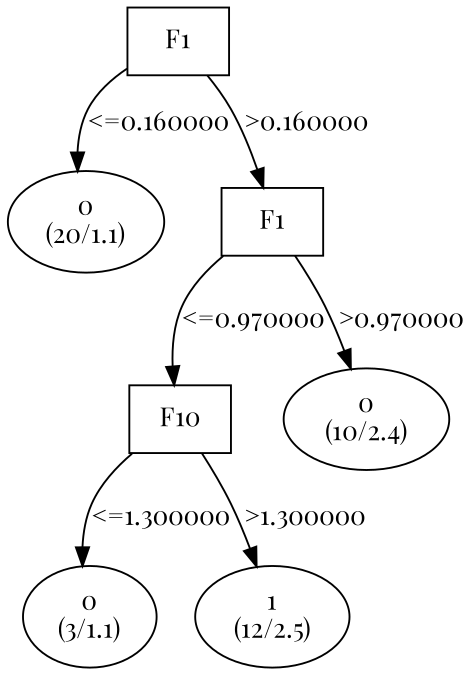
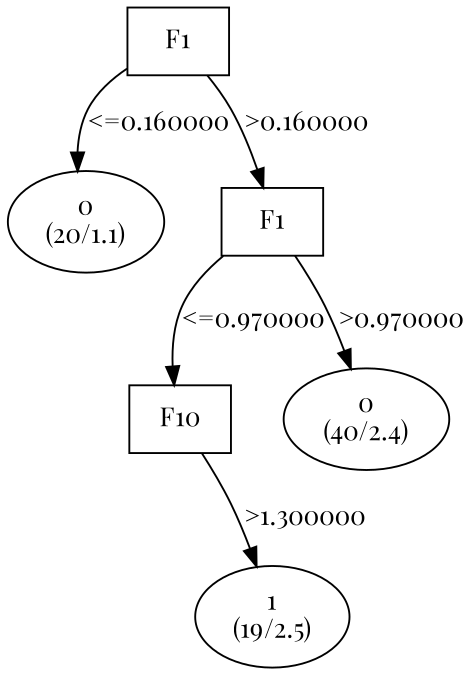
node "0 (10/2.4)": label "0 (10/2.4)" -> "0 (40/2.4)"
node "0 (3/1.1)": removed
node "1 (12/2.5)": label "1 (12/2.5)" -> "1 (19/2.5)"
